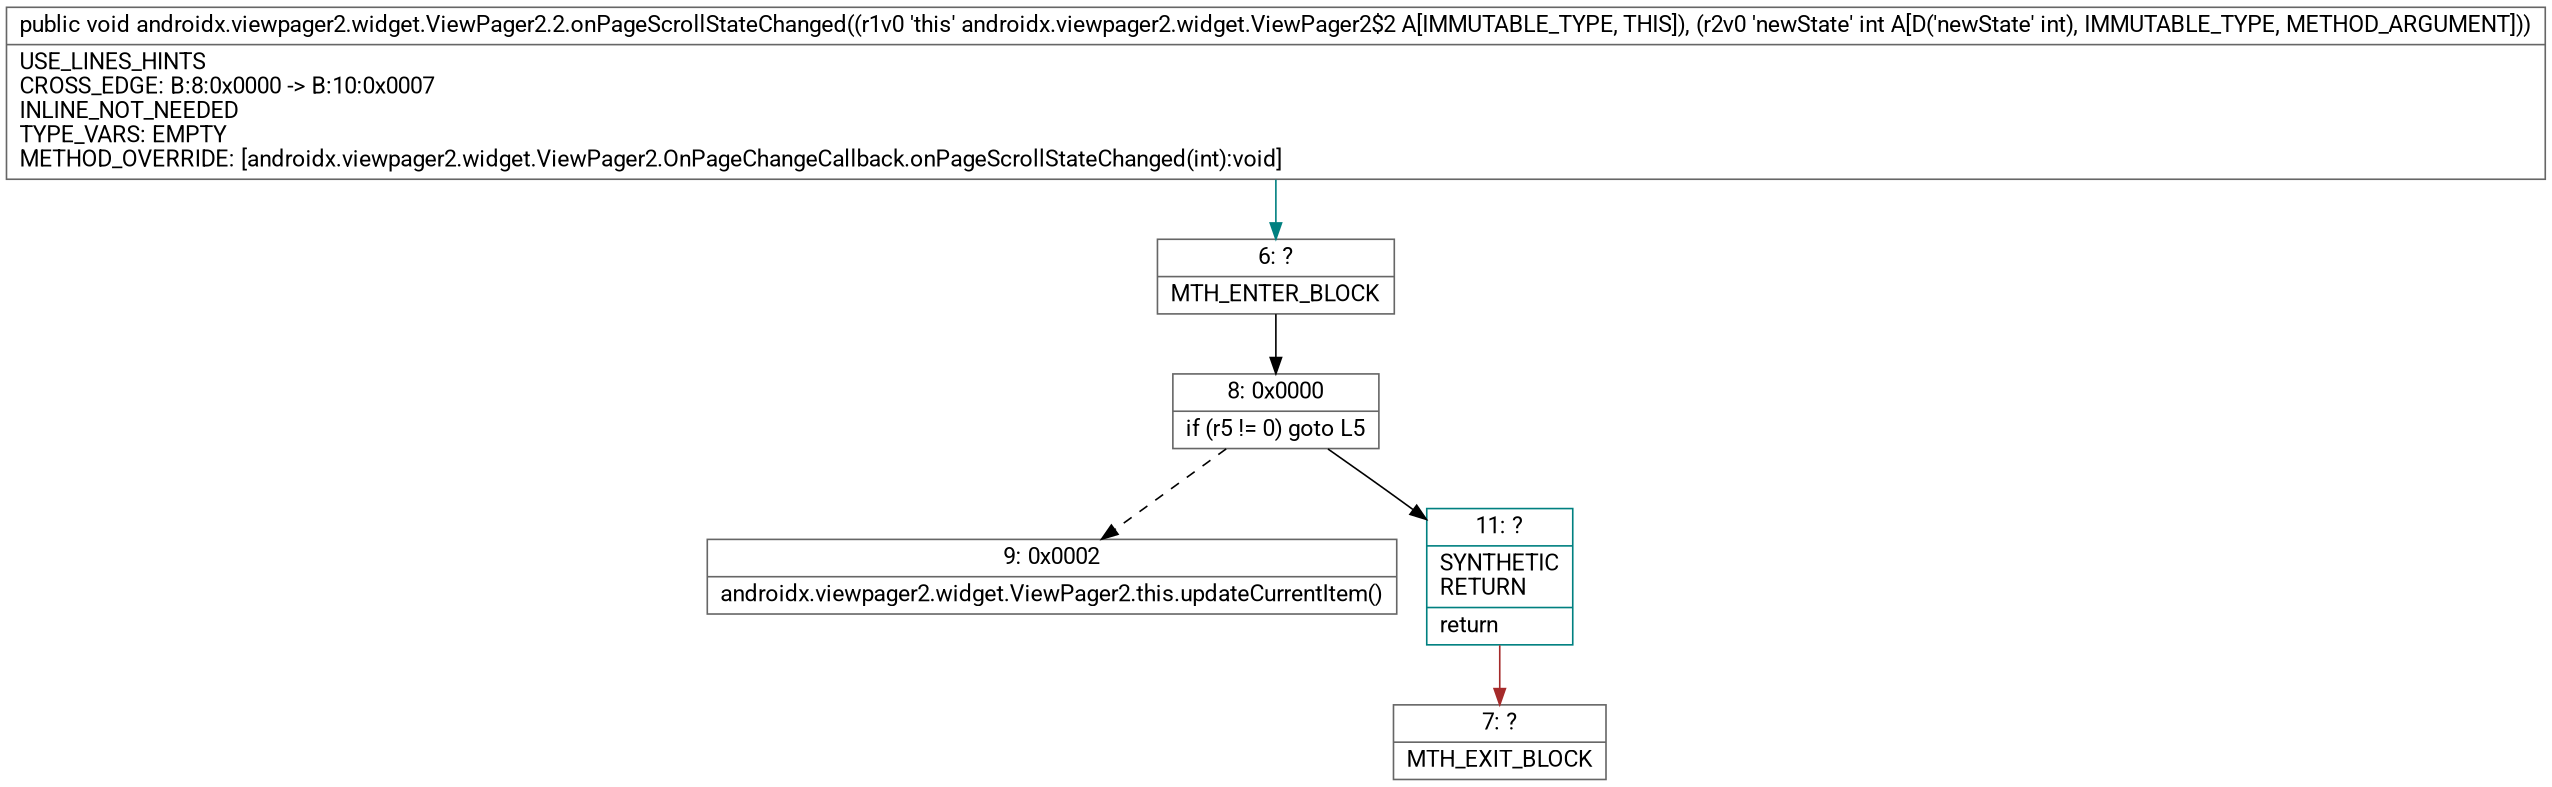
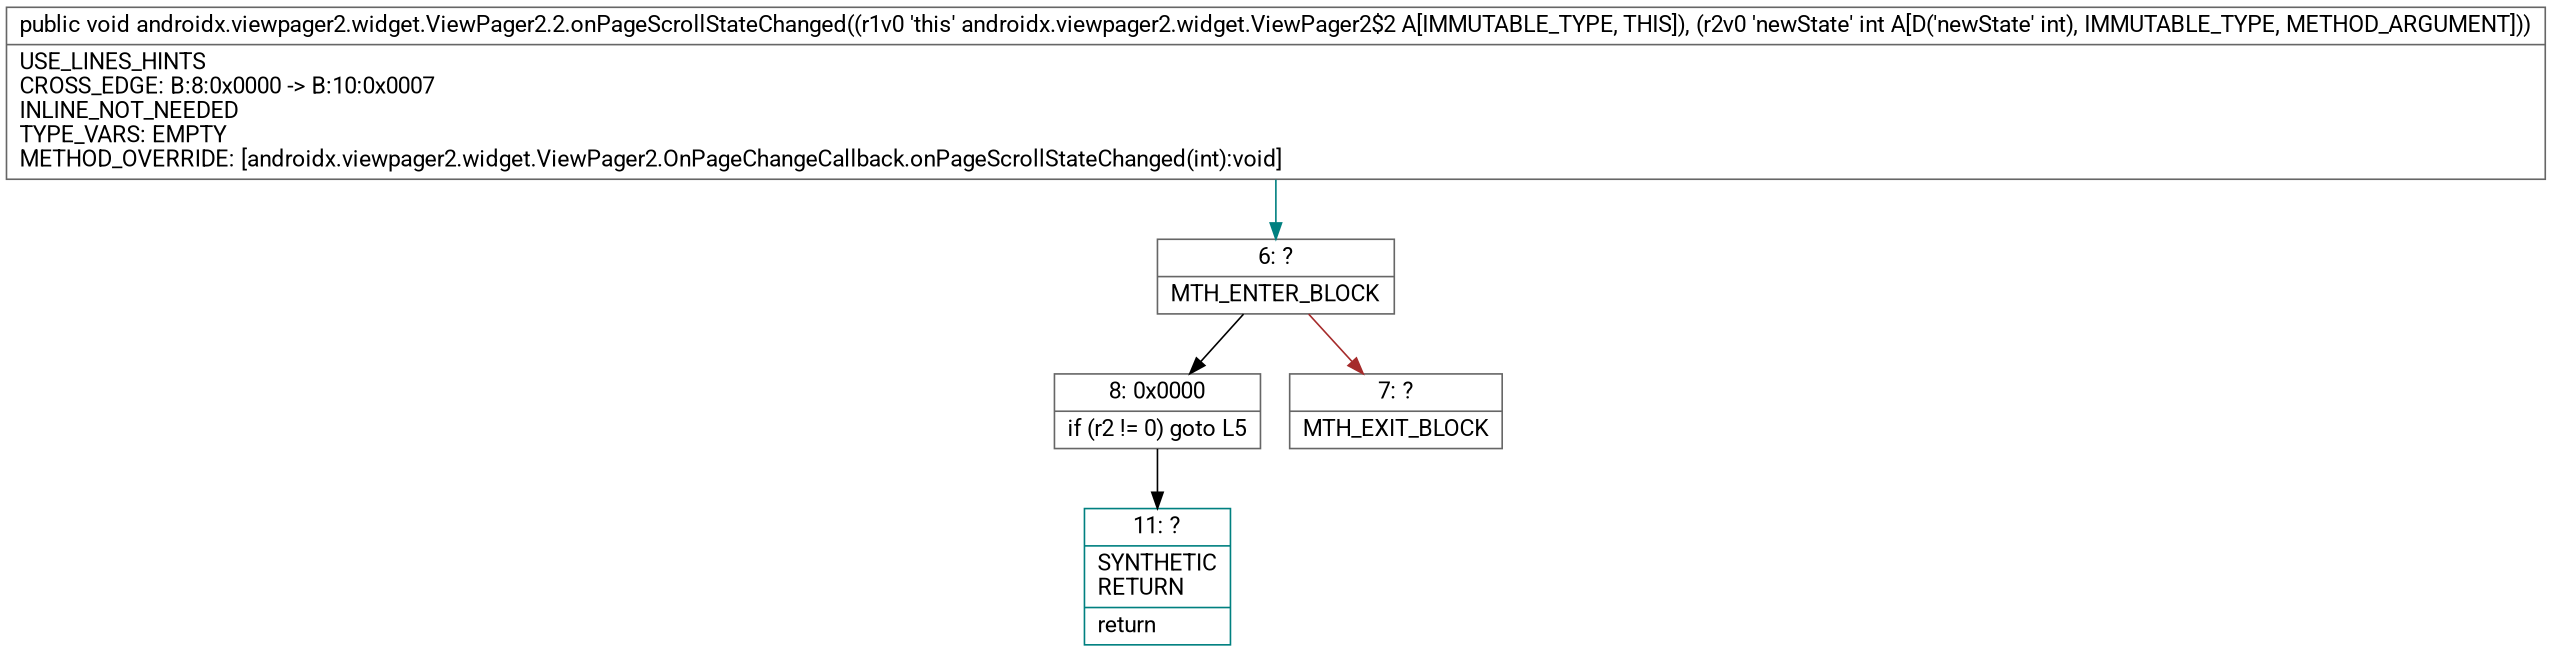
node "8: 0x0000": text "if (r5 != 0) goto L5" -> "if (r2 != 0) goto L5"
node "9: 0x0002": removed
edge "11: ?" -> "7: ?": now "6: ?" -> "7: ?"
